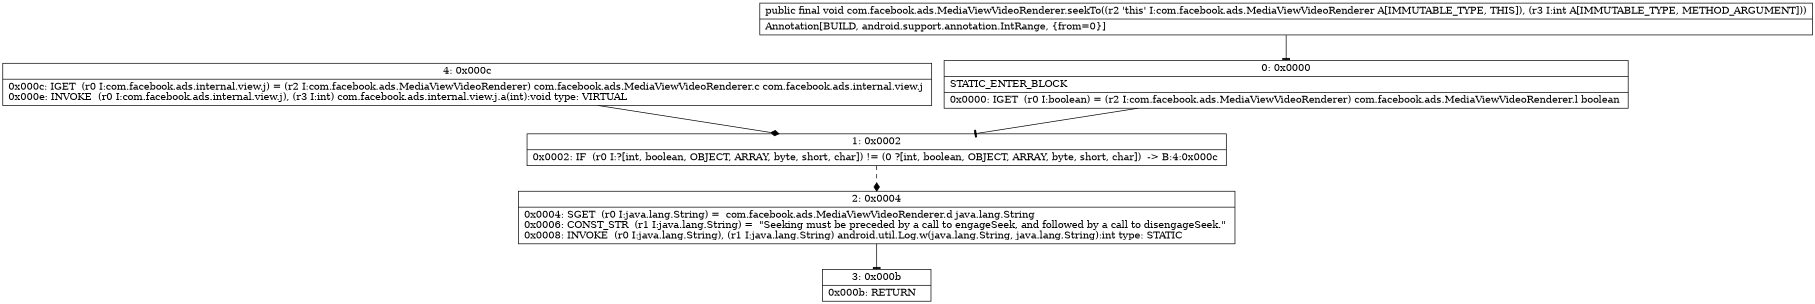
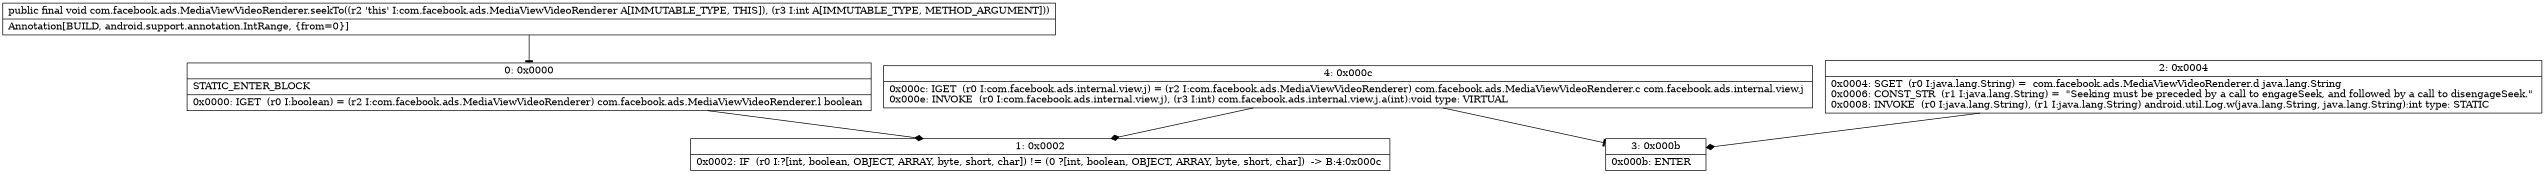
edge "0: 0x0000" -> "1: 0x0002": arrowhead tee -> diamond
edge "4: 0x000c" -> "3: 0x000b": added
edge "1: 0x0002" -> "2: 0x0004": removed
edge "2: 0x0004" -> "3: 0x000b": arrowhead tee -> diamond
node "3: 0x000b": text "0x000b: RETURN" -> "0x000b: ENTER"
